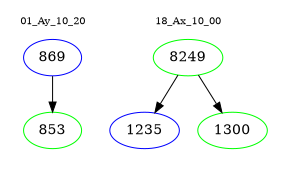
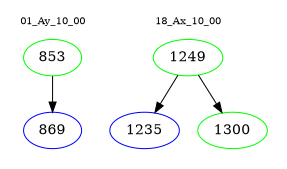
cluster "01_Ay_10_20": label "01_Ay_10_20" -> "01_Ay_10_00"
node "8249": label "8249" -> "1249"
edge "869" -> "853": reversed
